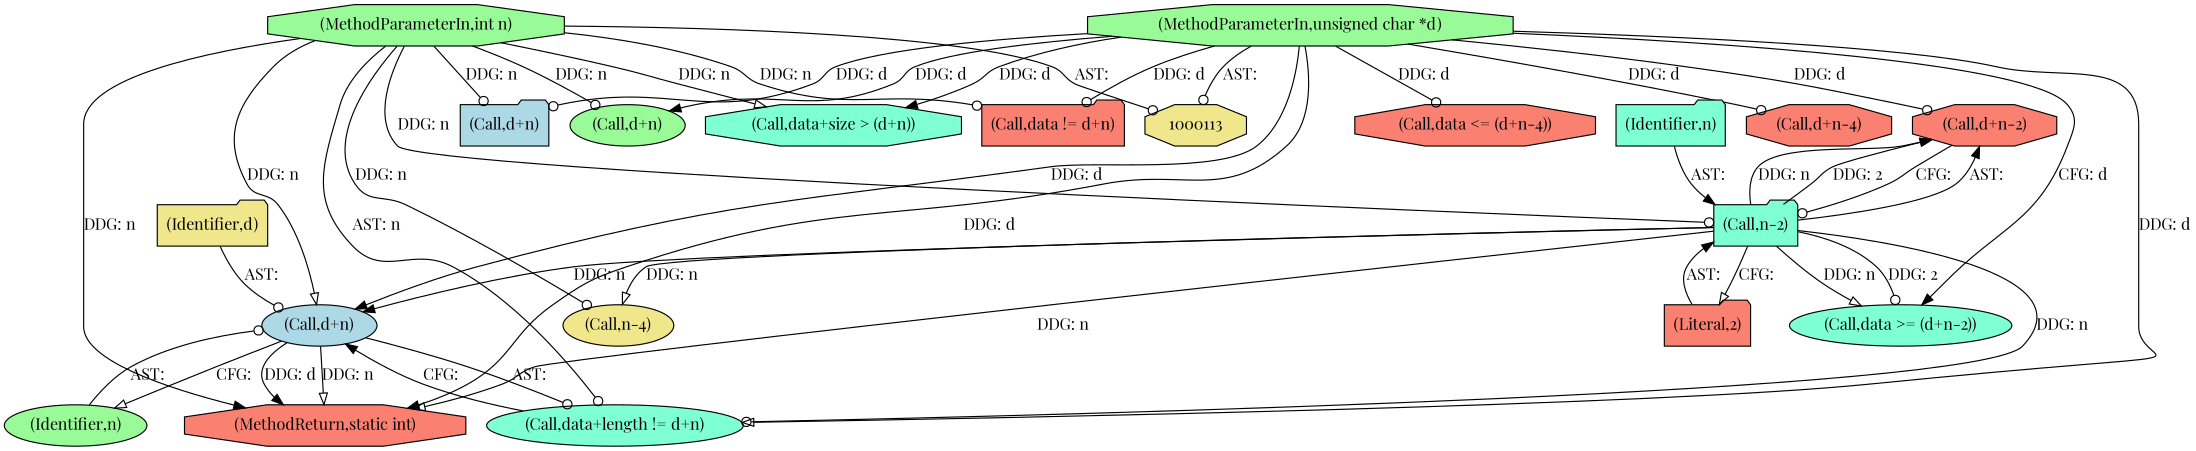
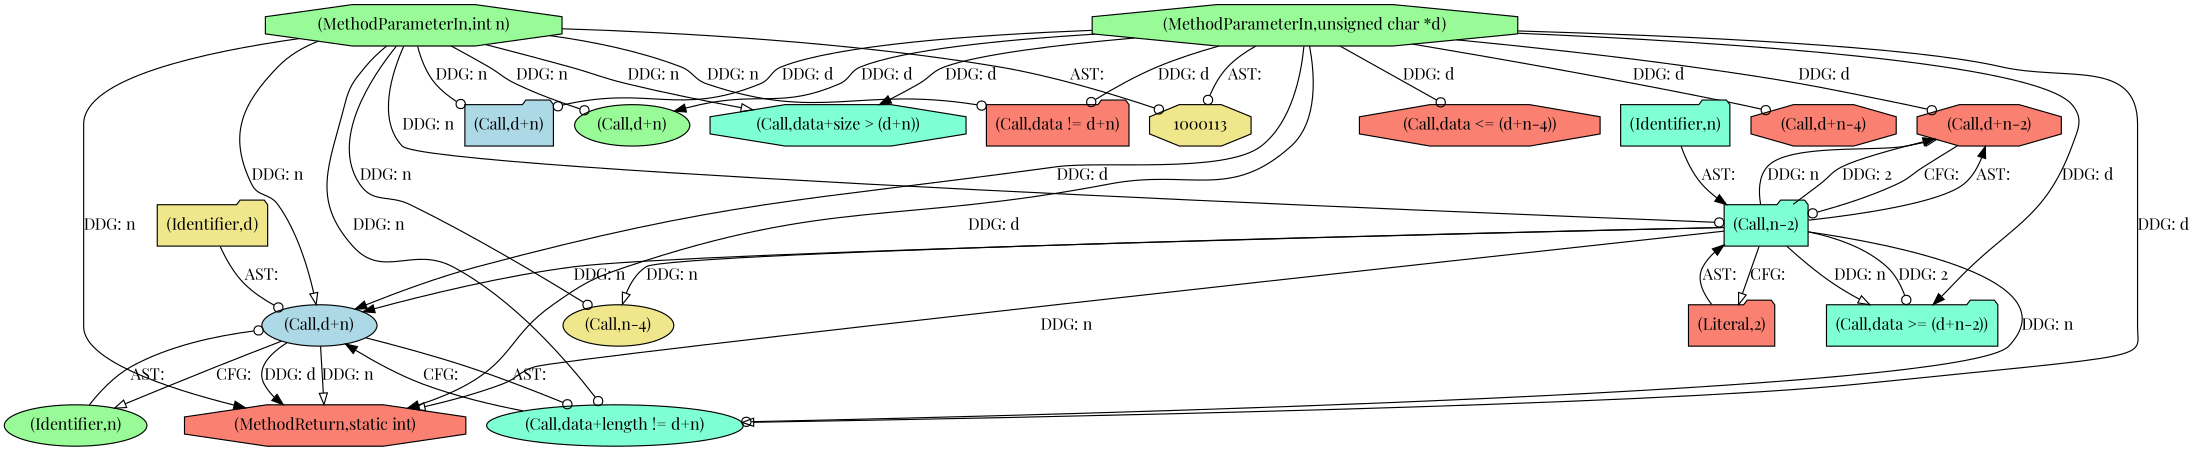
edge "(MethodParameterIn,unsigned char *d)" -> "(Call,data >= (d+n-2))": label "CFG: d" -> "DDG: d"
edge "(MethodParameterIn,int n)" -> "(Call,data+length != d+n)": label "AST: n" -> "DDG: n"
node "(Call,data >= (d+n-2))": shape ellipse -> folder
